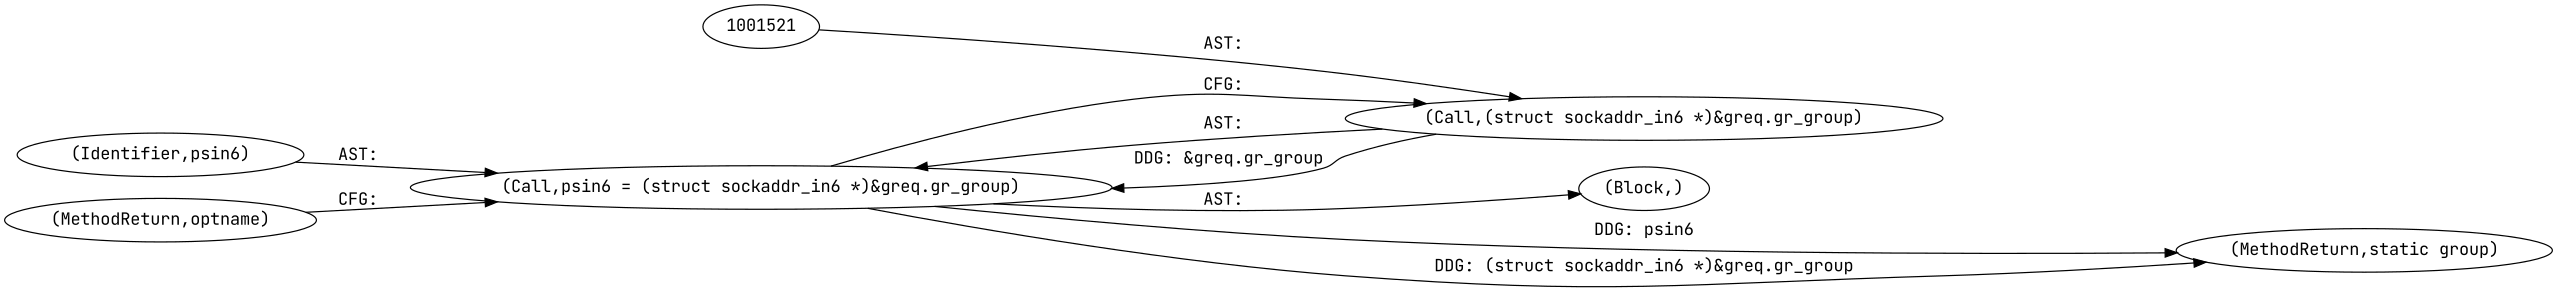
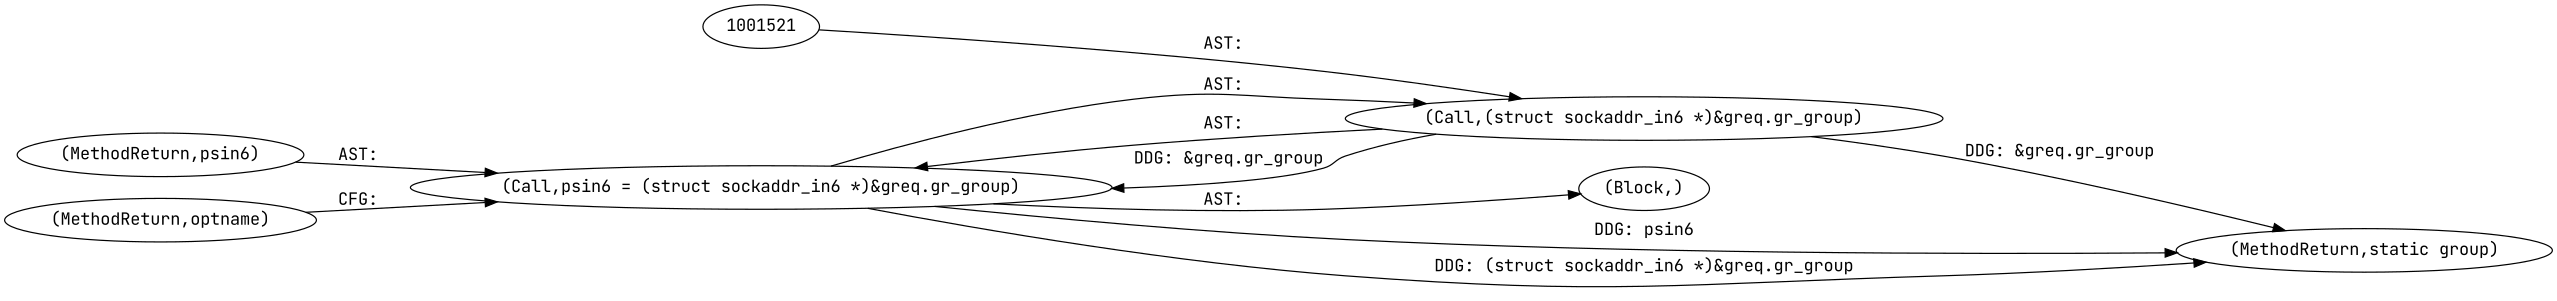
edge "(Call,psin6 = (struct sockaddr_in6 *)&greq.gr_group)" -> "(Call,(struct sockaddr_in6 *)&greq.gr_group)": label "CFG: " -> "AST: "
node "(Identifier,psin6)": label "(Identifier,psin6)" -> "(MethodReturn,psin6)"
edge "(Call,(struct sockaddr_in6 *)&greq.gr_group)" -> "(MethodReturn,static group)": added, label "DDG: &greq.gr_group"
